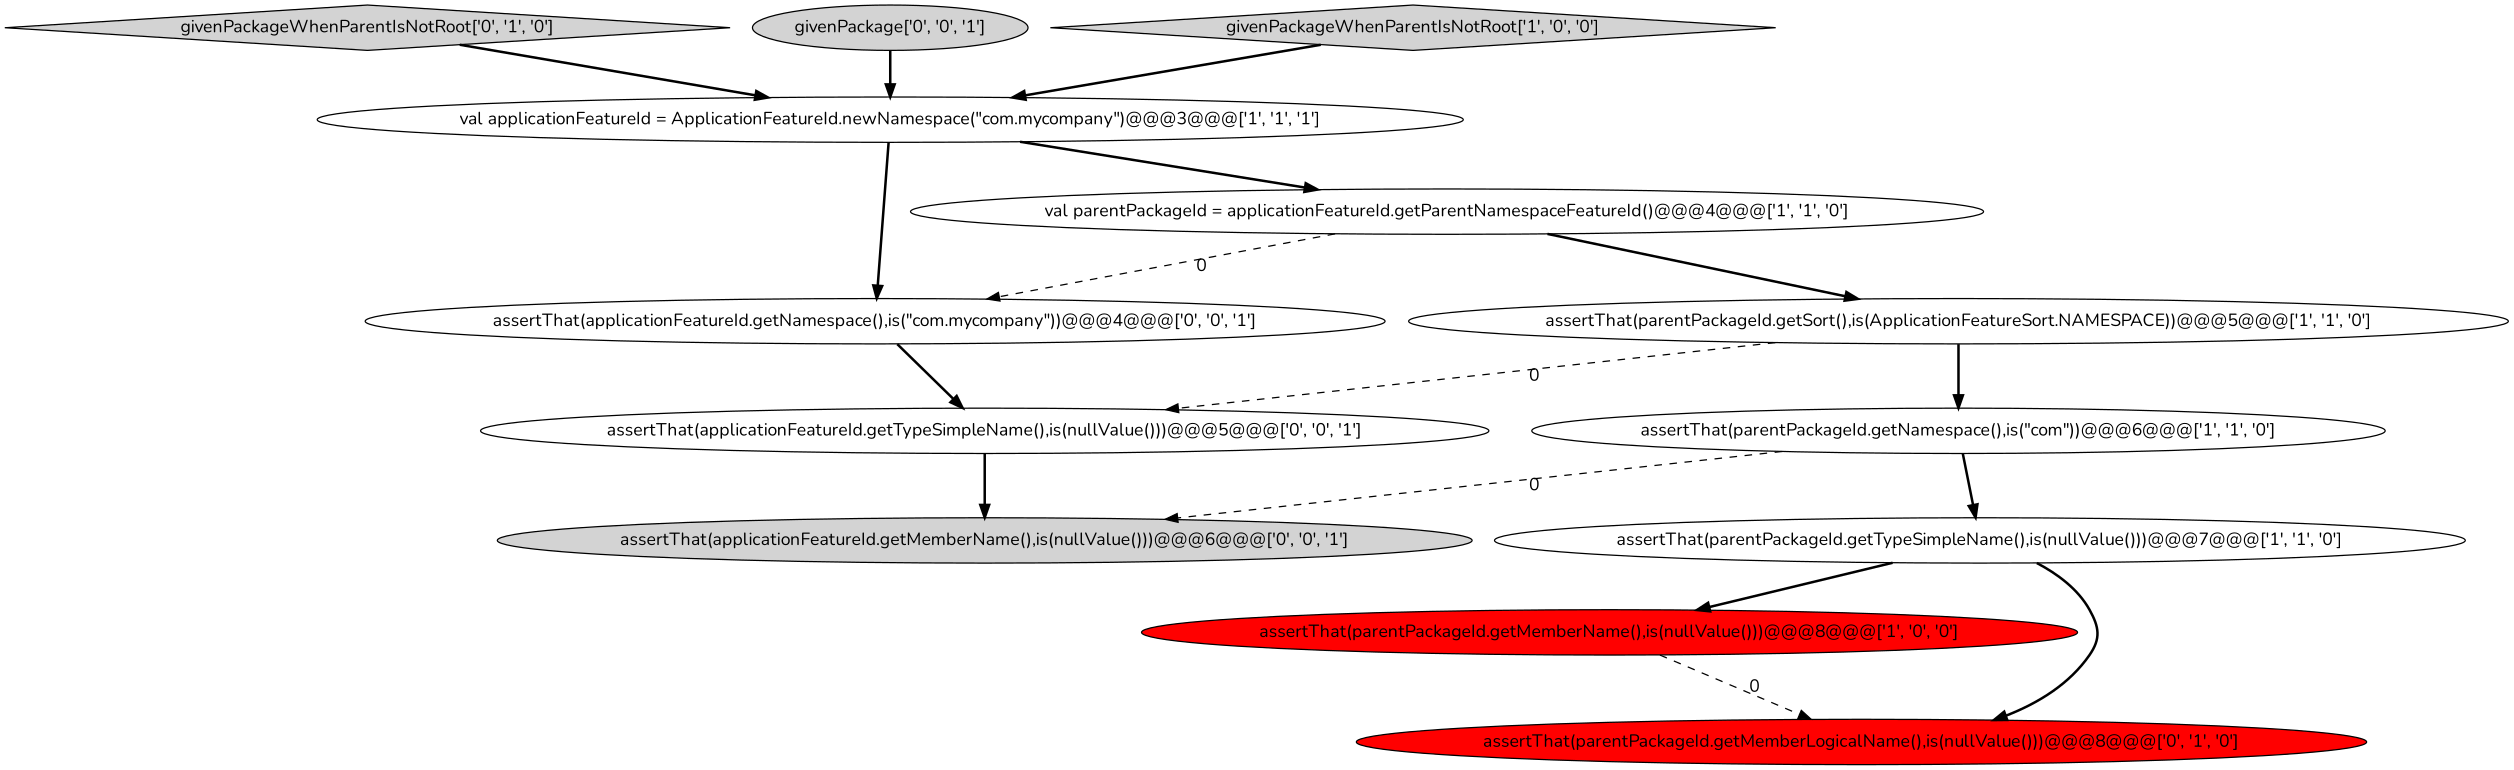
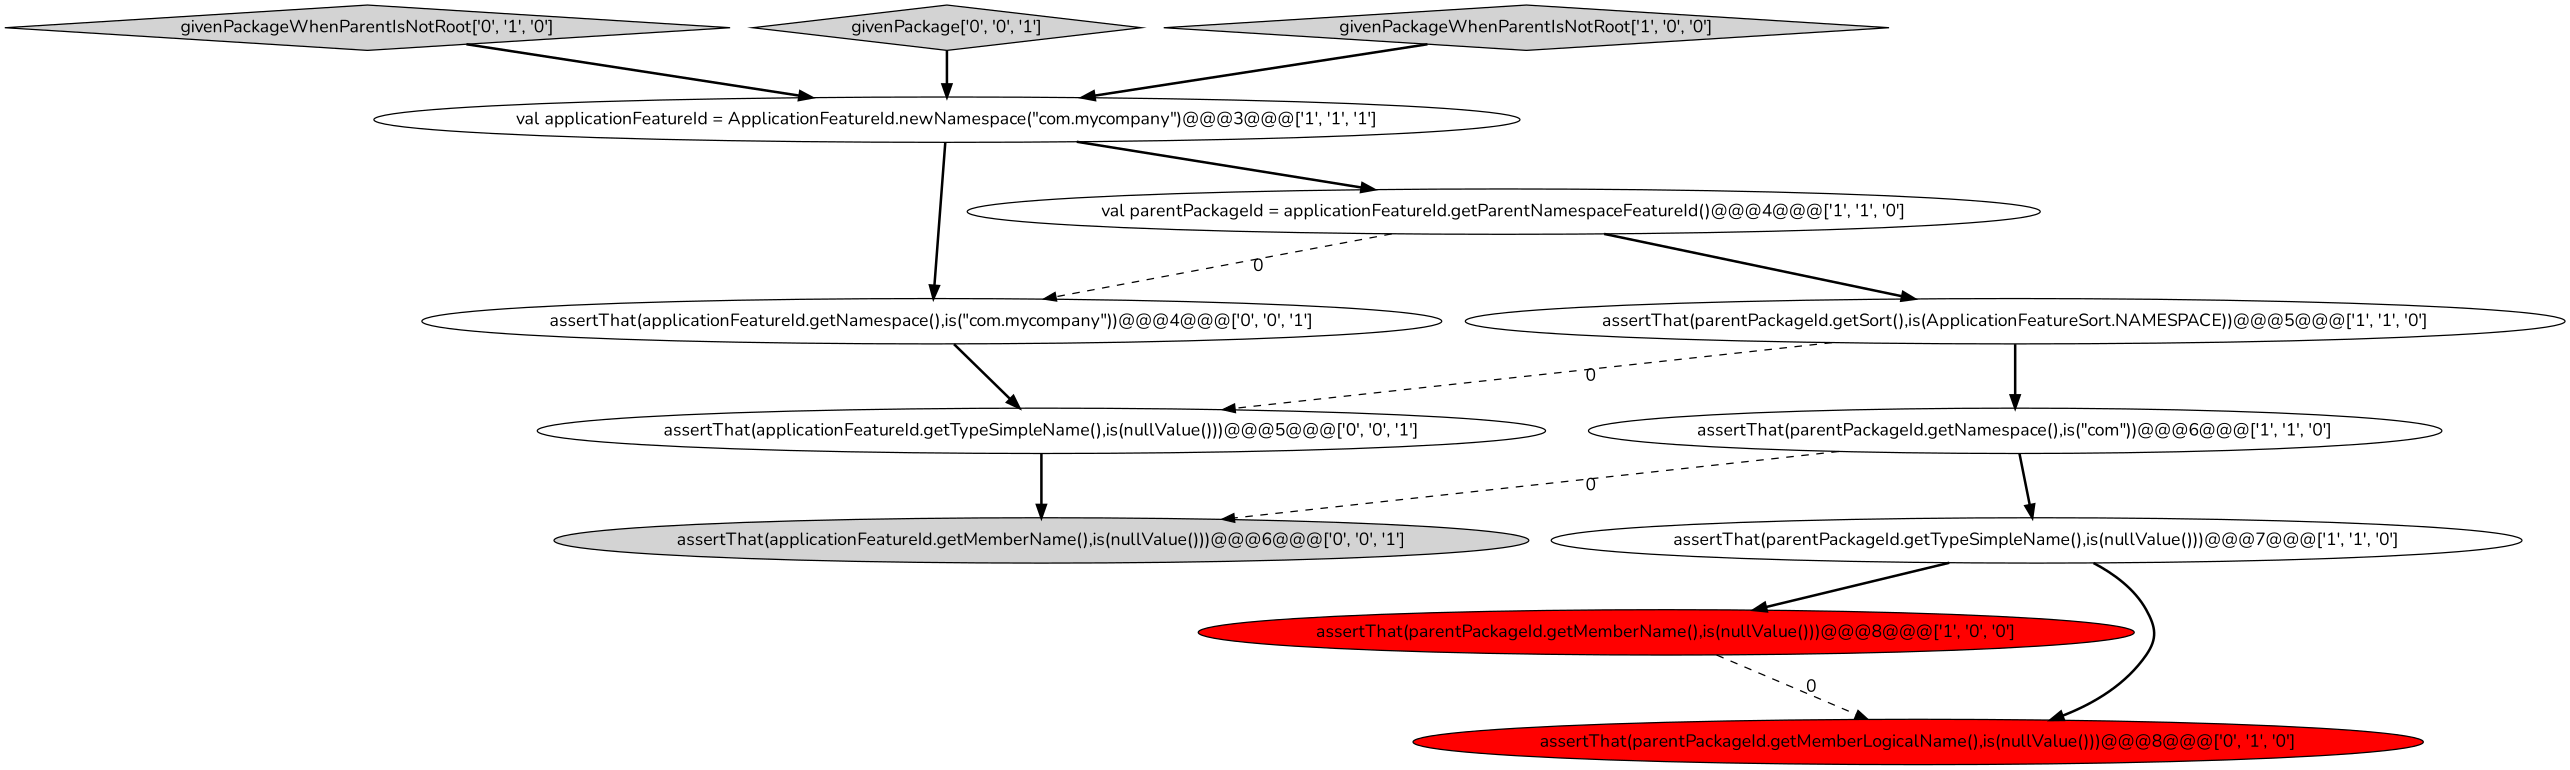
node "givenPackage['0', '0', '1']": shape ellipse -> diamond
